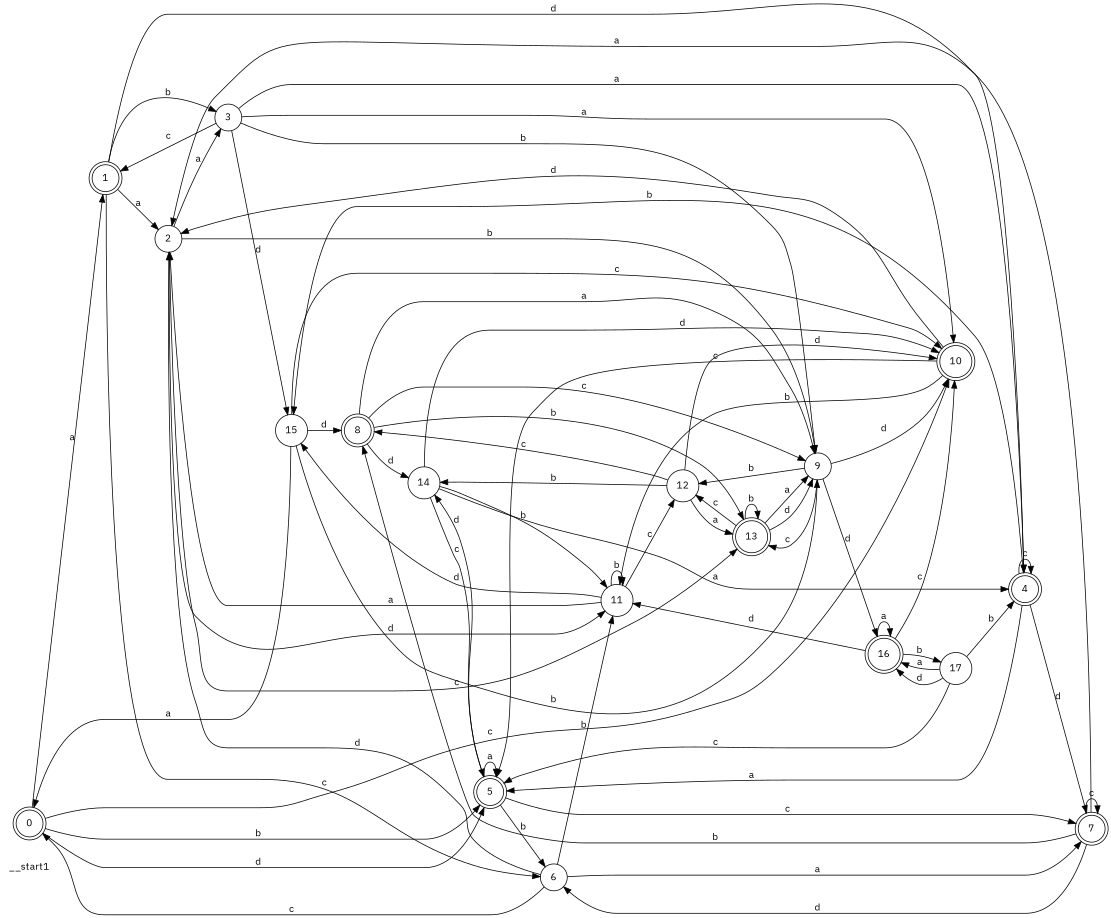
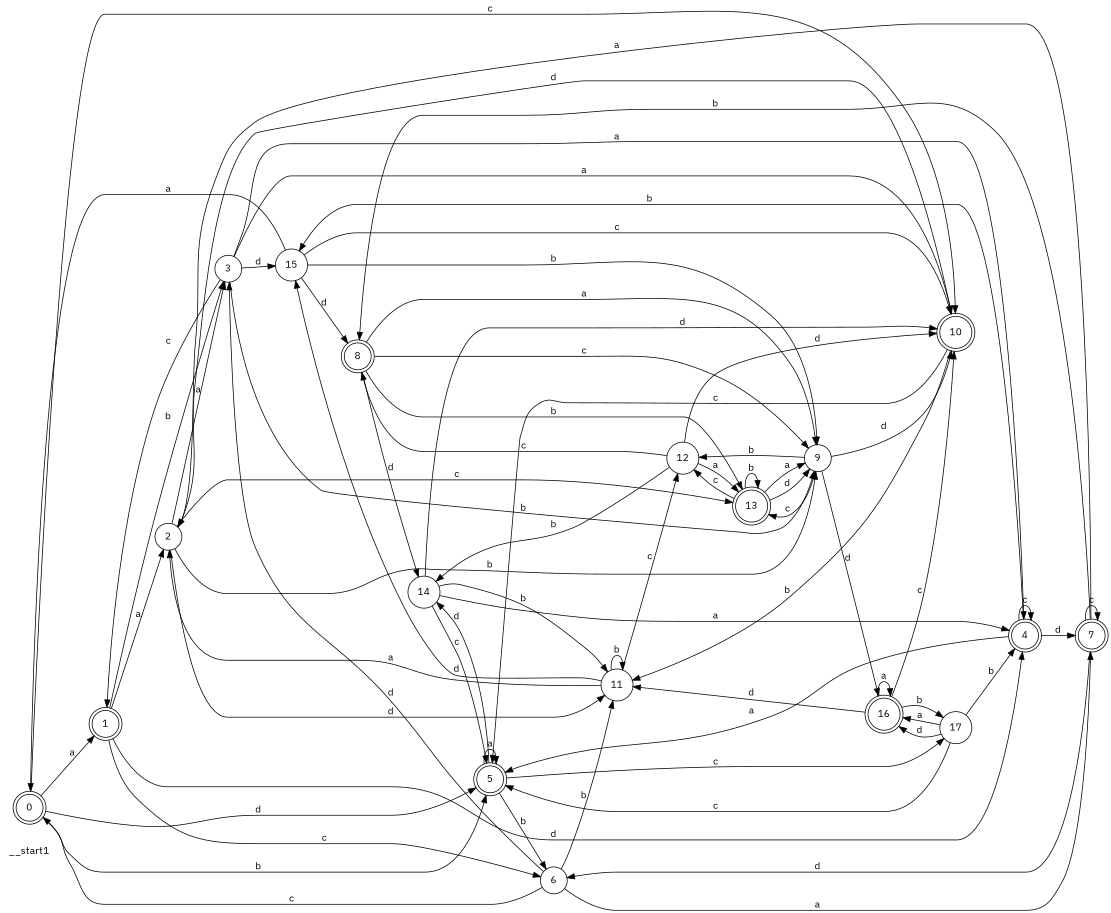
edge "6" -> "2": now "6" -> "3"
edge "5" -> "7": now "5" -> "17"
